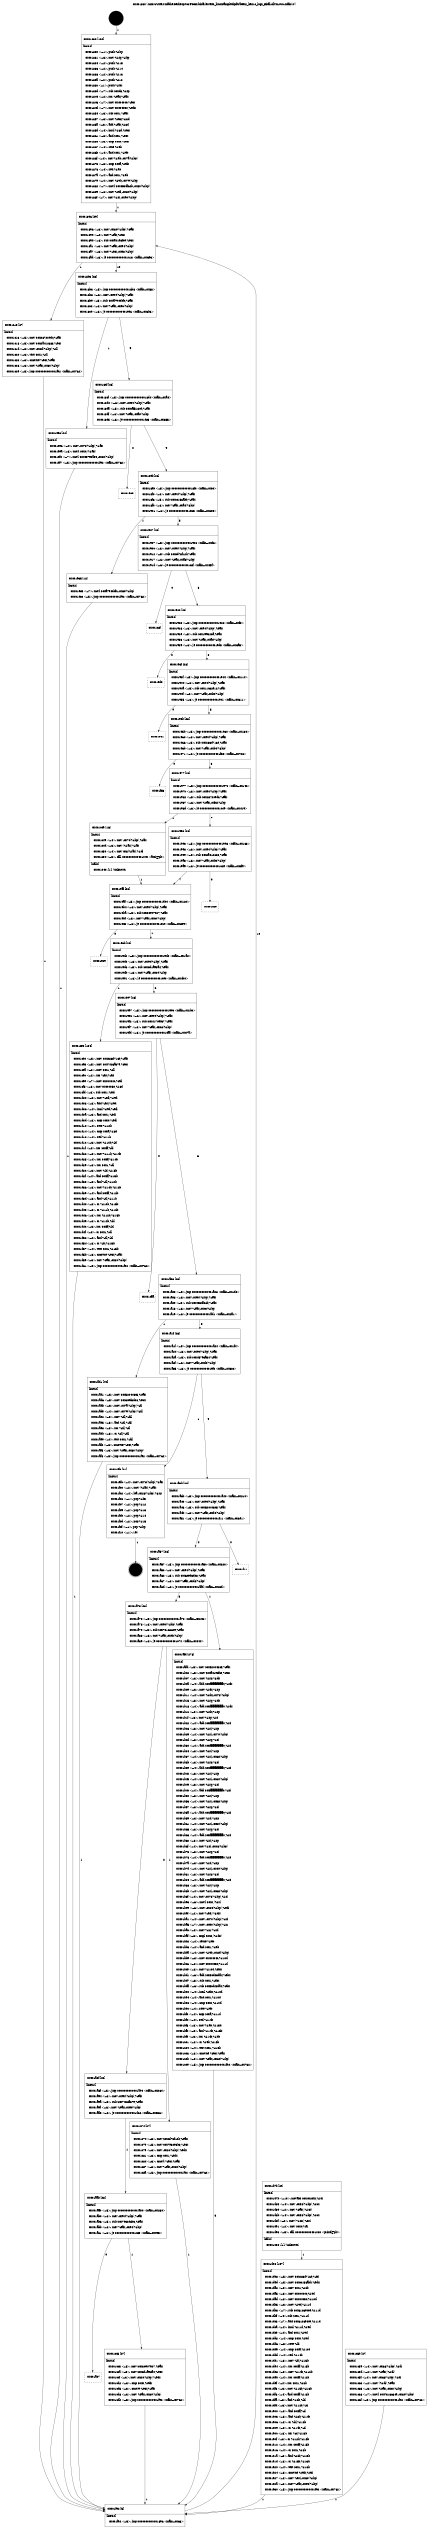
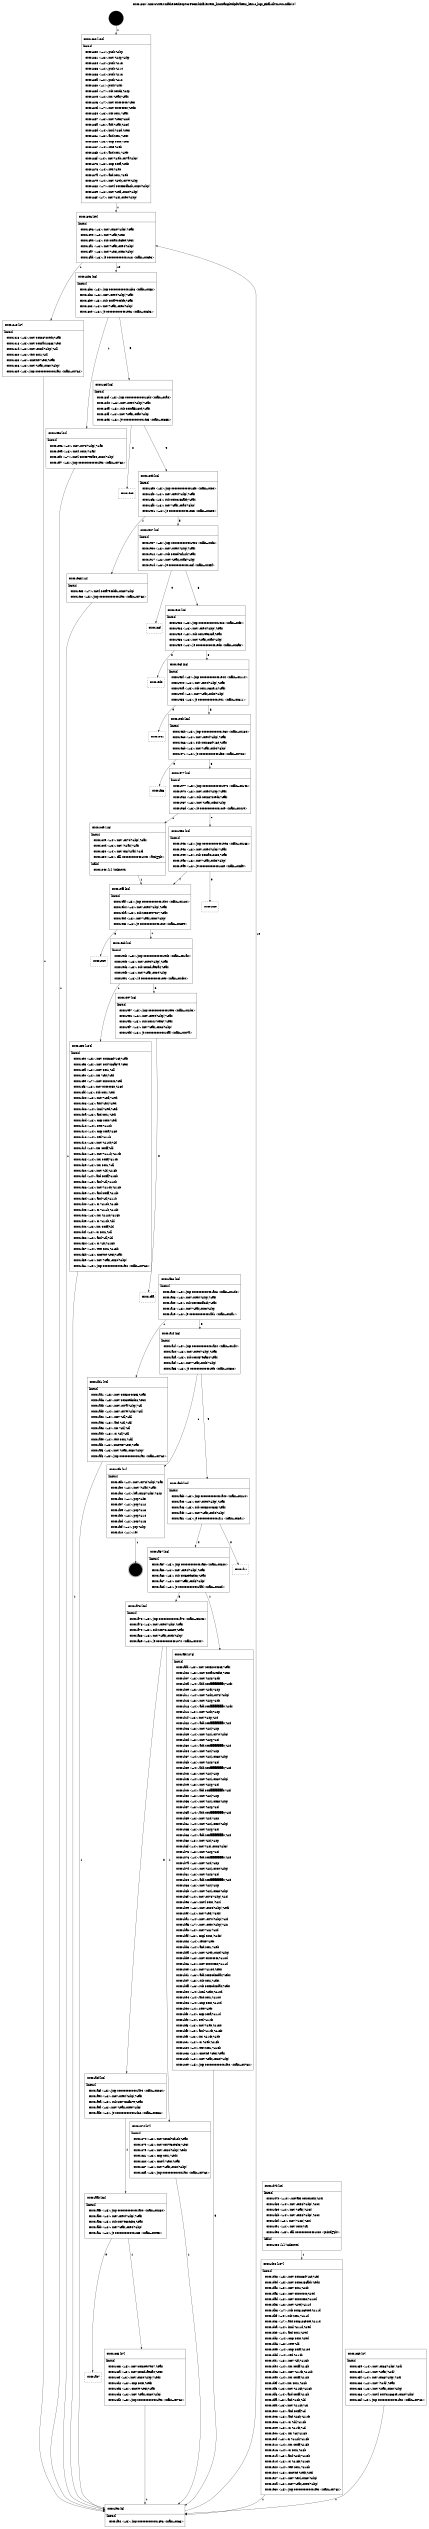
edge "0x4019e7 [28]" -> "0x401a03 [28]": removed, label "6"
